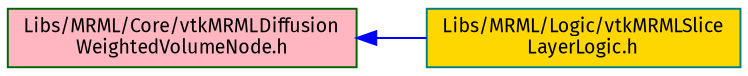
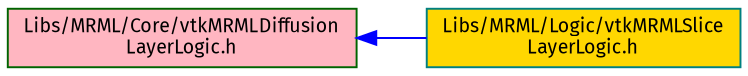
node "Libs/MRML/Core/vtkMRMLDiffusion WeightedVolumeNode.h": label "Libs/MRML/Core/vtkMRMLDiffusion WeightedVolumeNode.h" -> "Libs/MRML/Core/vtkMRMLDiffusion LayerLogic.h"
